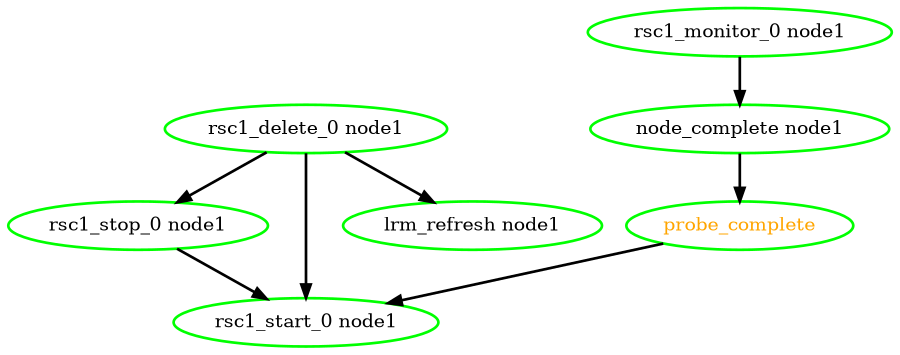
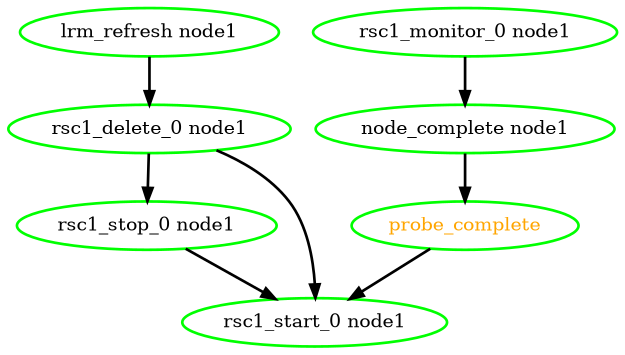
edge "rsc1_delete_0 node1" -> "lrm_refresh node1": reversed
